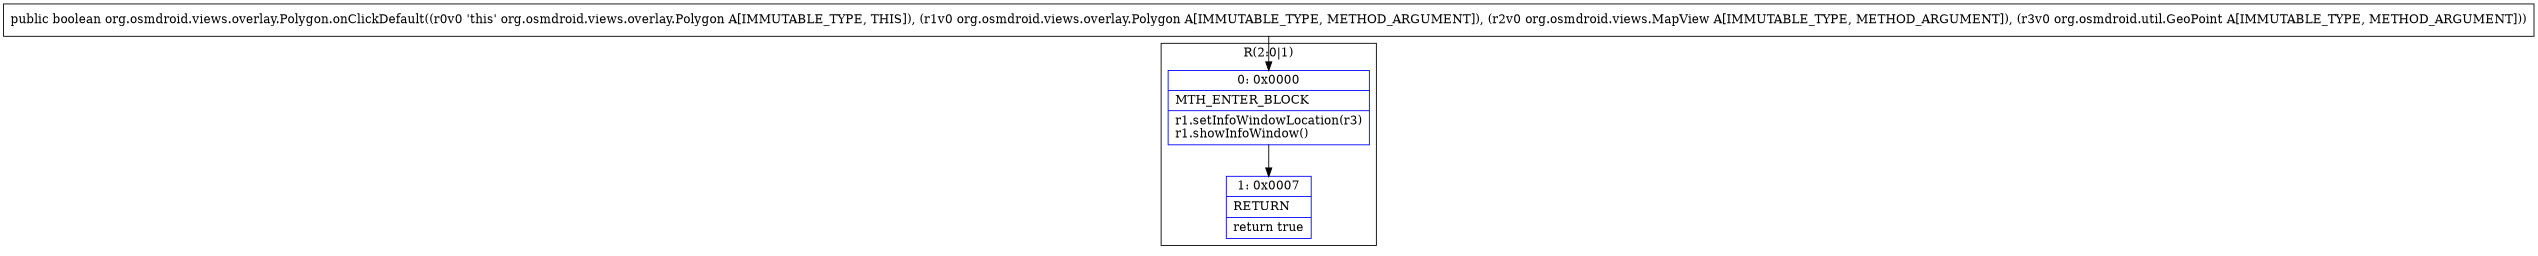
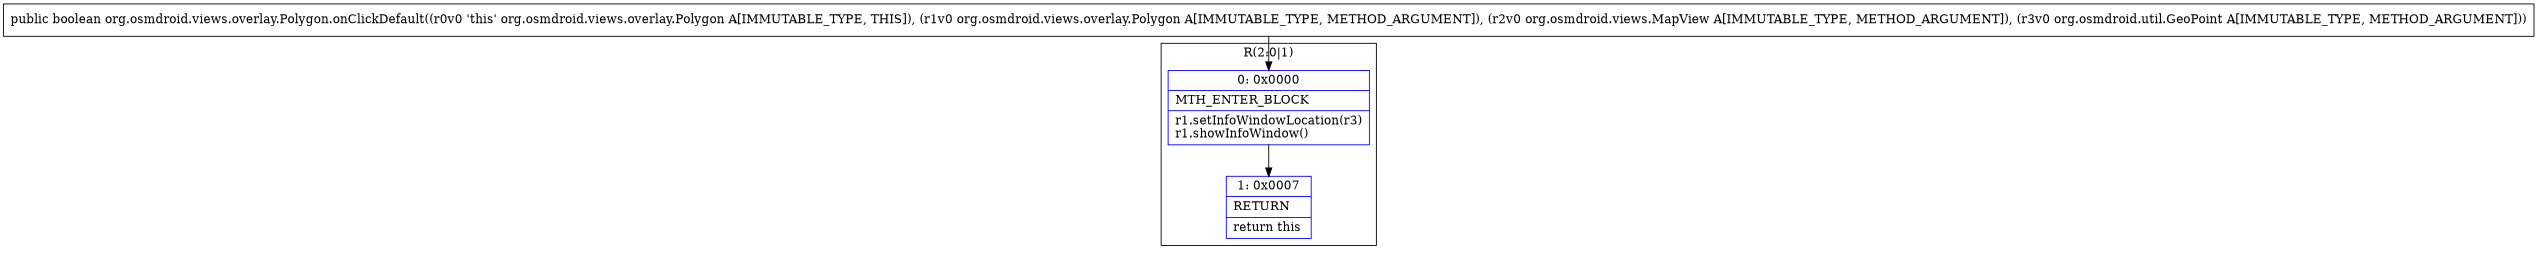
node "1: 0x0007": text "return true" -> "return this"
